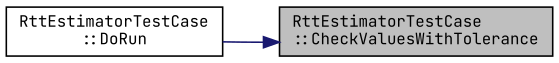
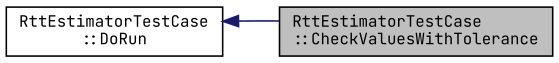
edge "RttEstimatorTestCase ::DoRun" -> "RttEstimatorTestCase ::CheckValuesWithTolerance": reversed
